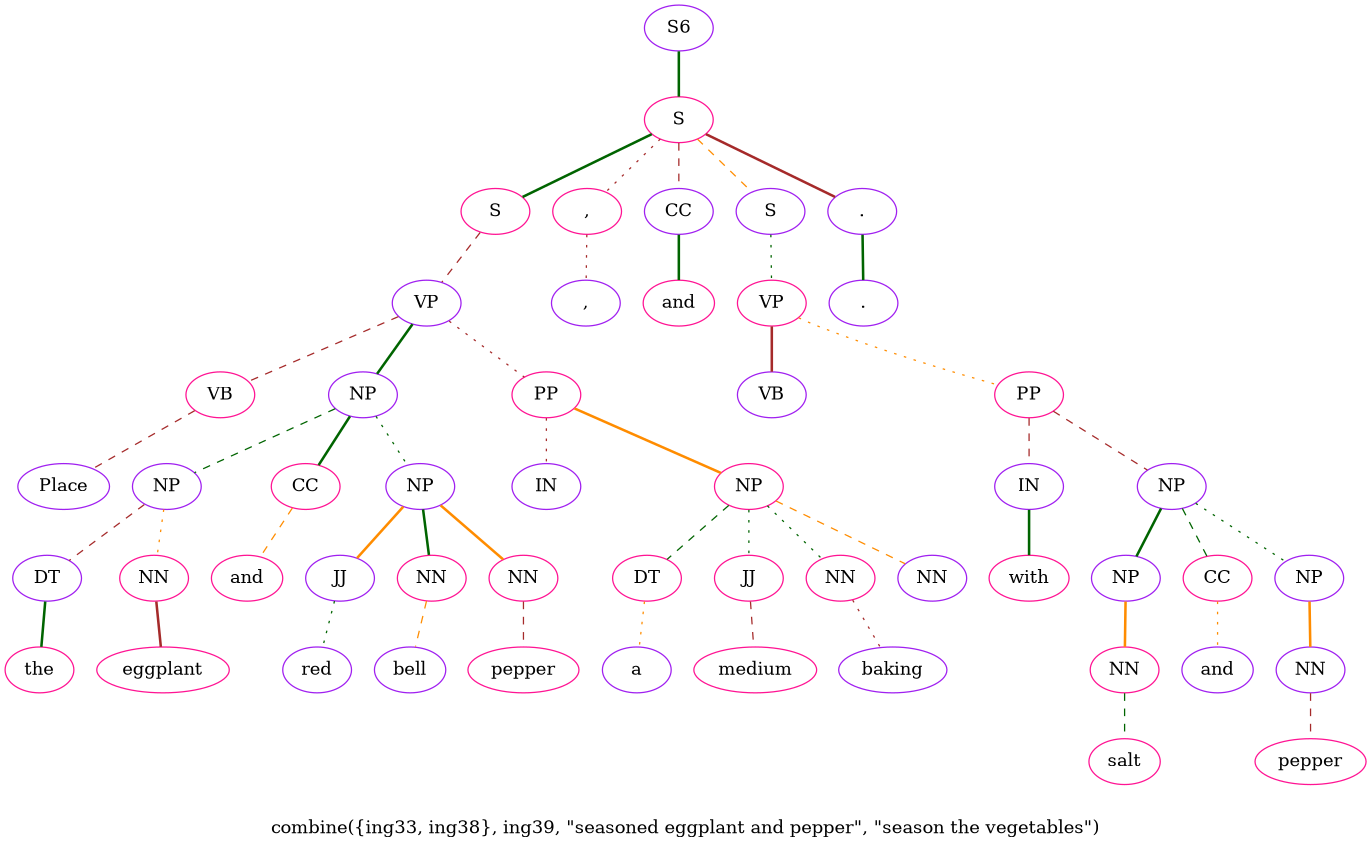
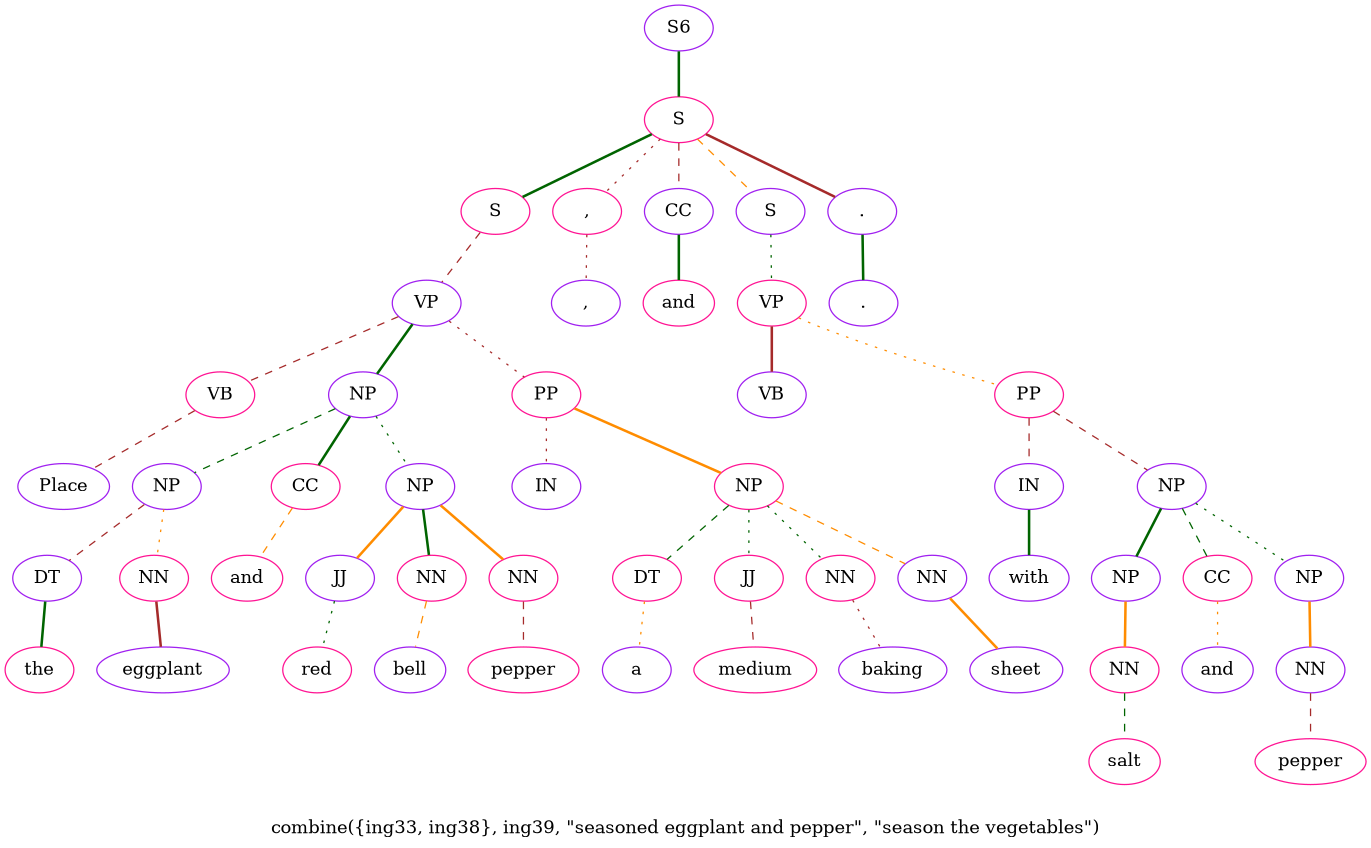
node "with": color deeppink -> purple
node "eggplant": color deeppink -> purple
node "red": color purple -> deeppink
node "sheet": added
